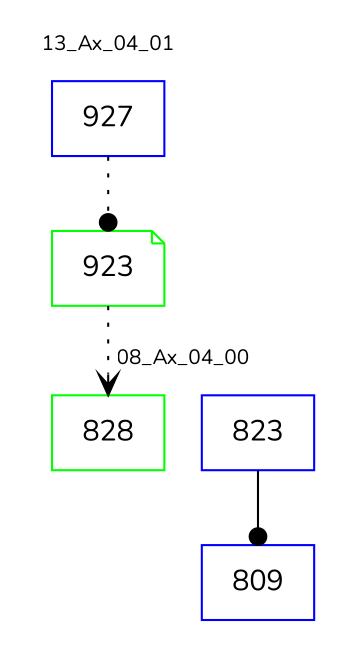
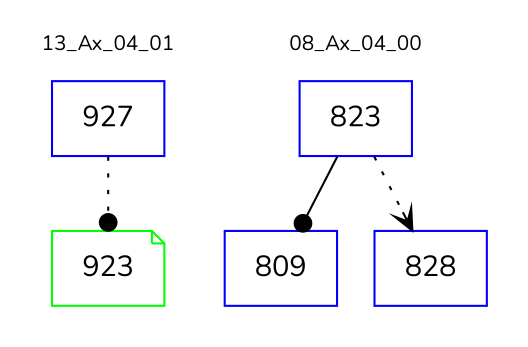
edge "923" -> "828": now "823" -> "828"
node "828": color green -> blue
